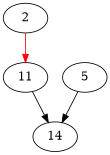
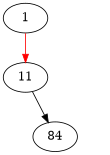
node "2": label "2" -> "1"
node "5": removed
node "14": label "14" -> "84"
